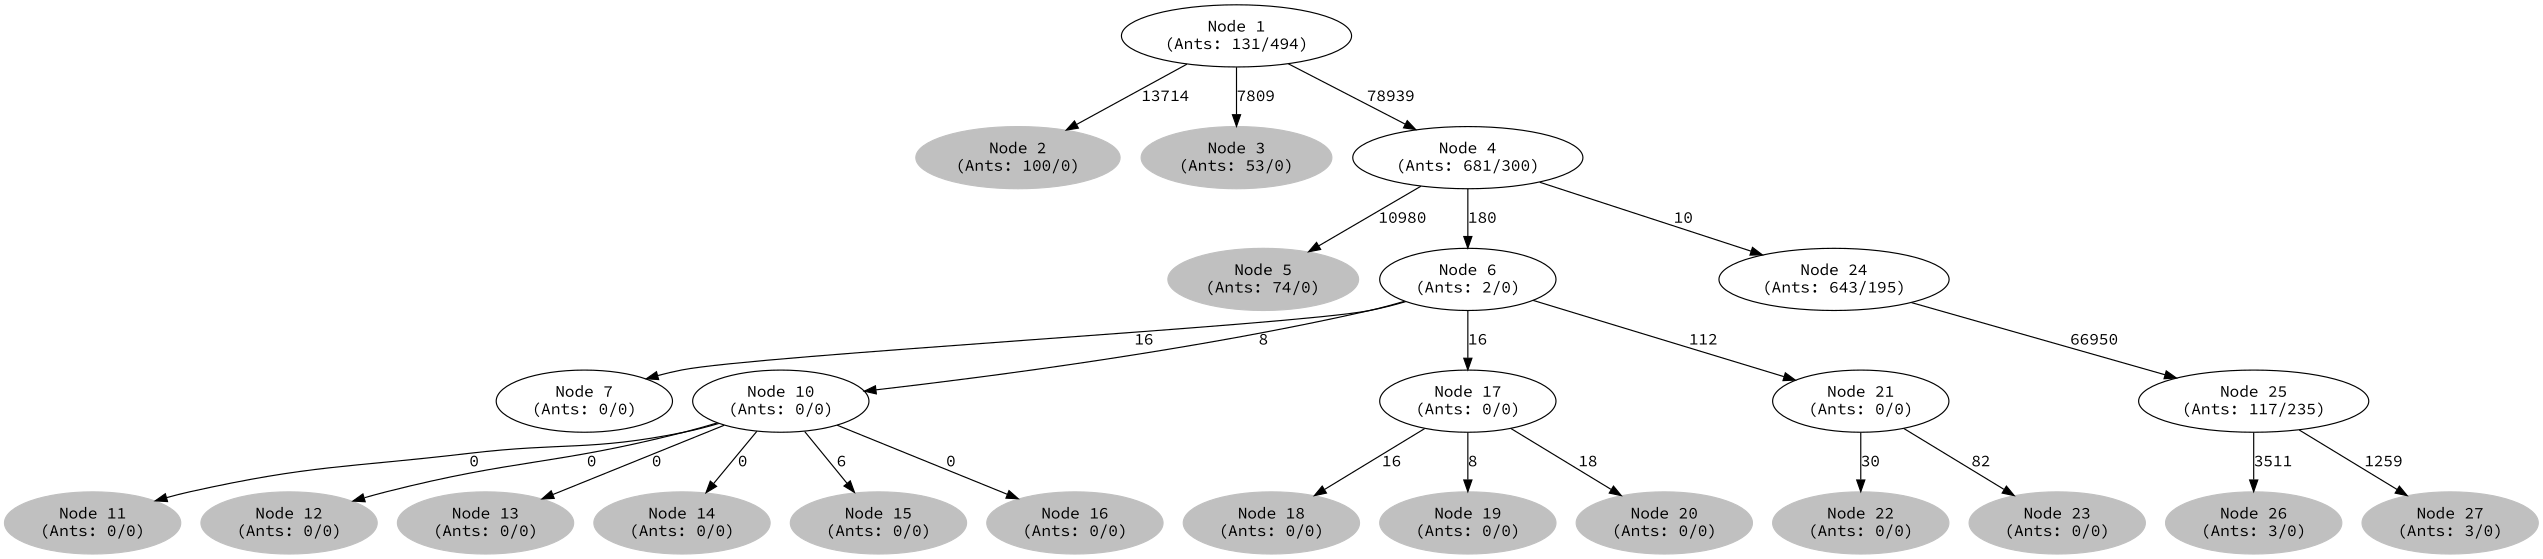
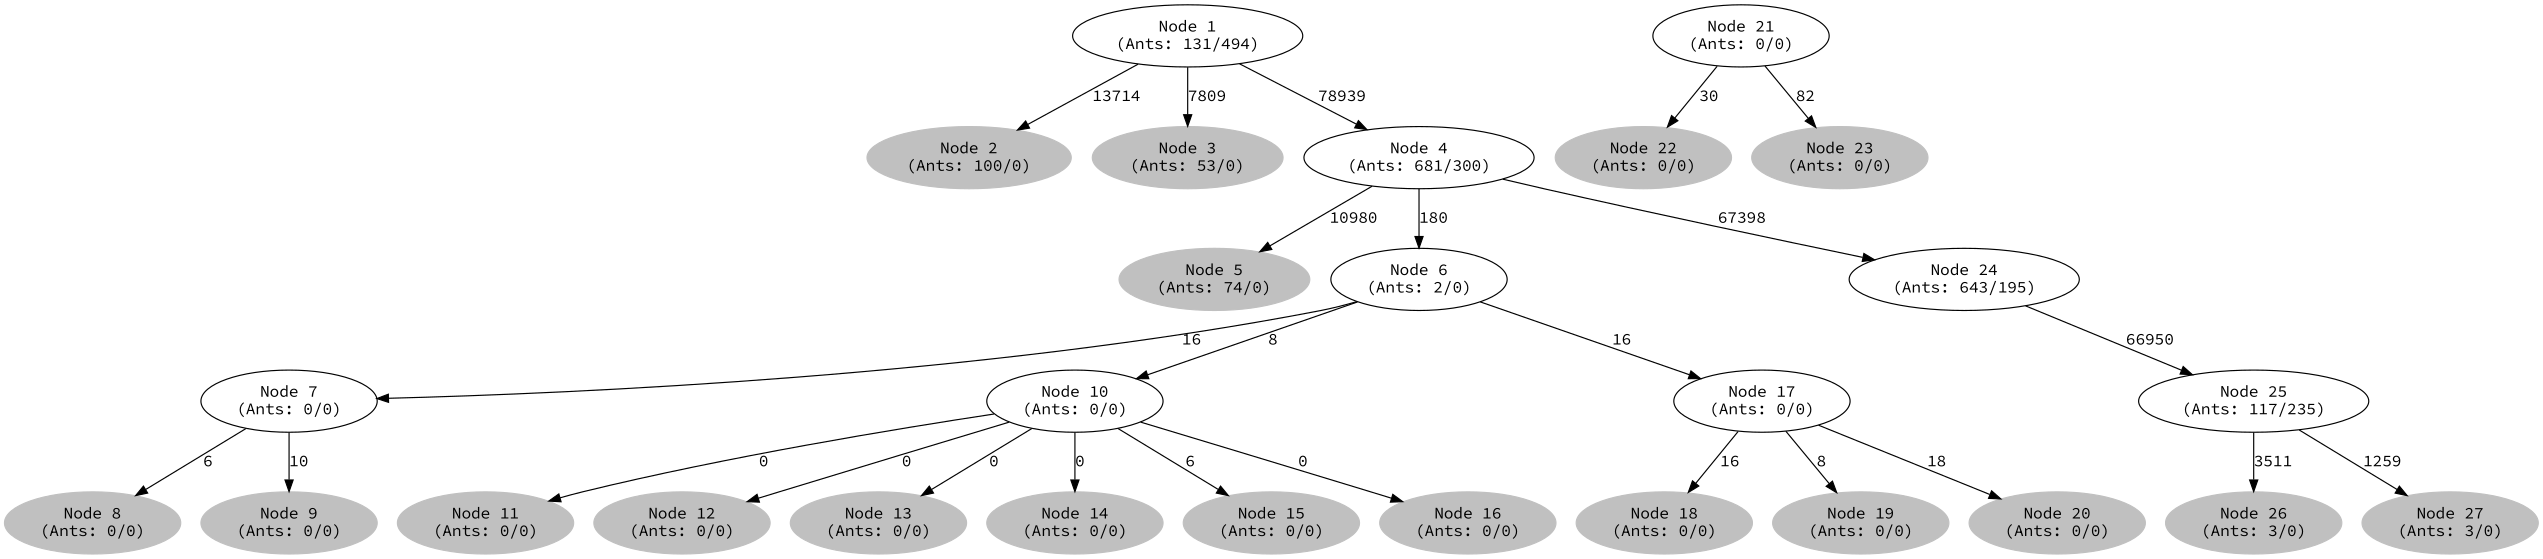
edge "Node 4 (Ants: 681/300)" -> "Node 24 (Ants: 643/195)": label "10" -> "67398"
edge "Node 6 (Ants: 2/0)" -> "Node 21 (Ants: 0/0)": removed, label "112"
node "Node 8 (Ants: 0/0)": added
node "Node 9 (Ants: 0/0)": added
